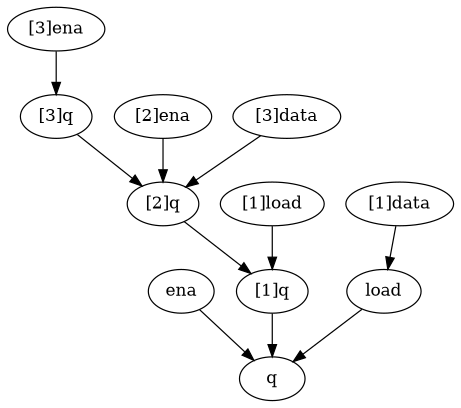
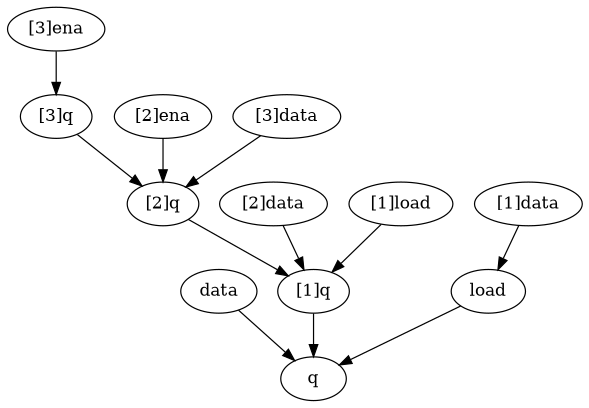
node "[2]data": added
node "ena": label "ena" -> "data"
